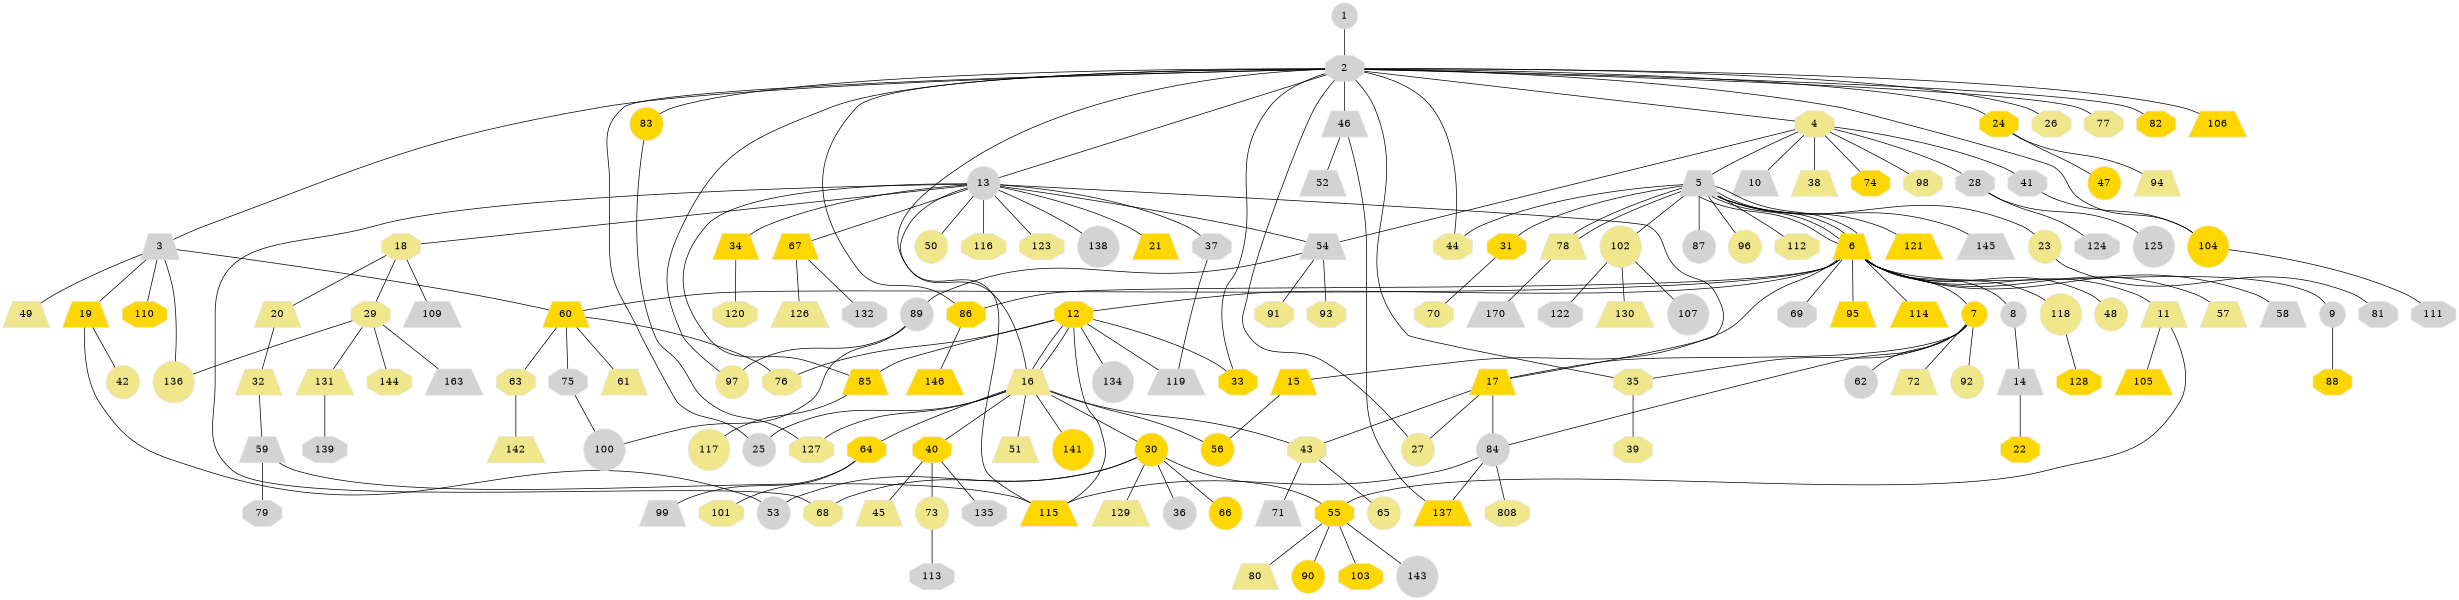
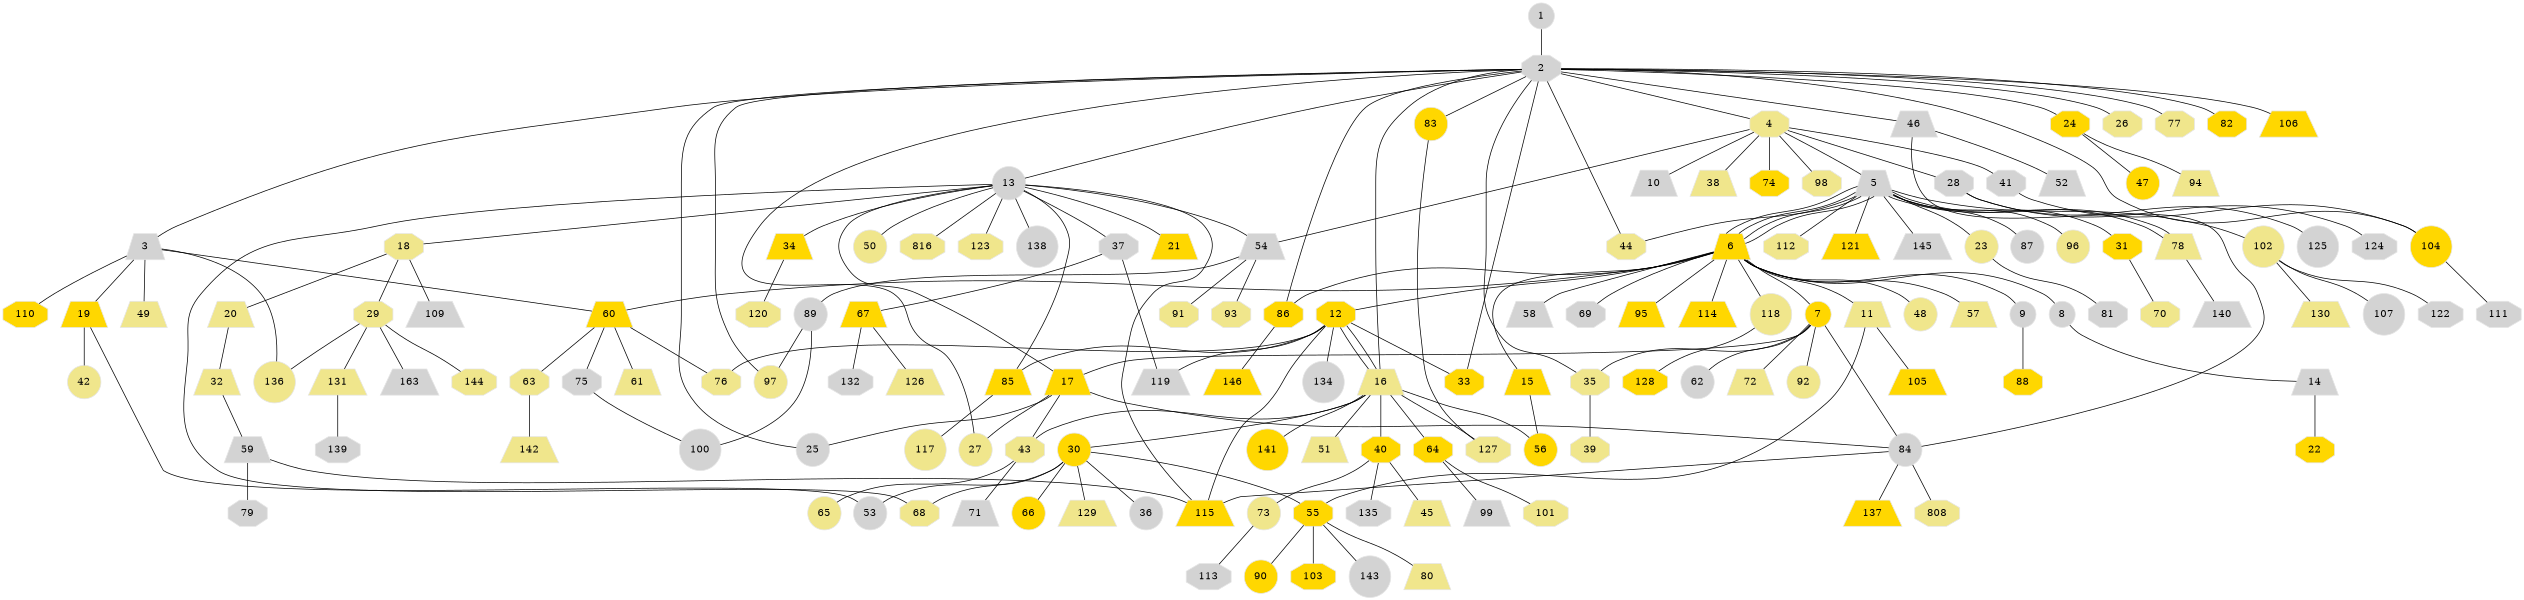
edge "13" -- "67": now "37" -- "67"
node "116": label "116" -> "816"
node "170": label "170" -> "140"
edge "46" -- "137": now "46" -- "84"
edge "16" -- "25": now "17" -- "25"
